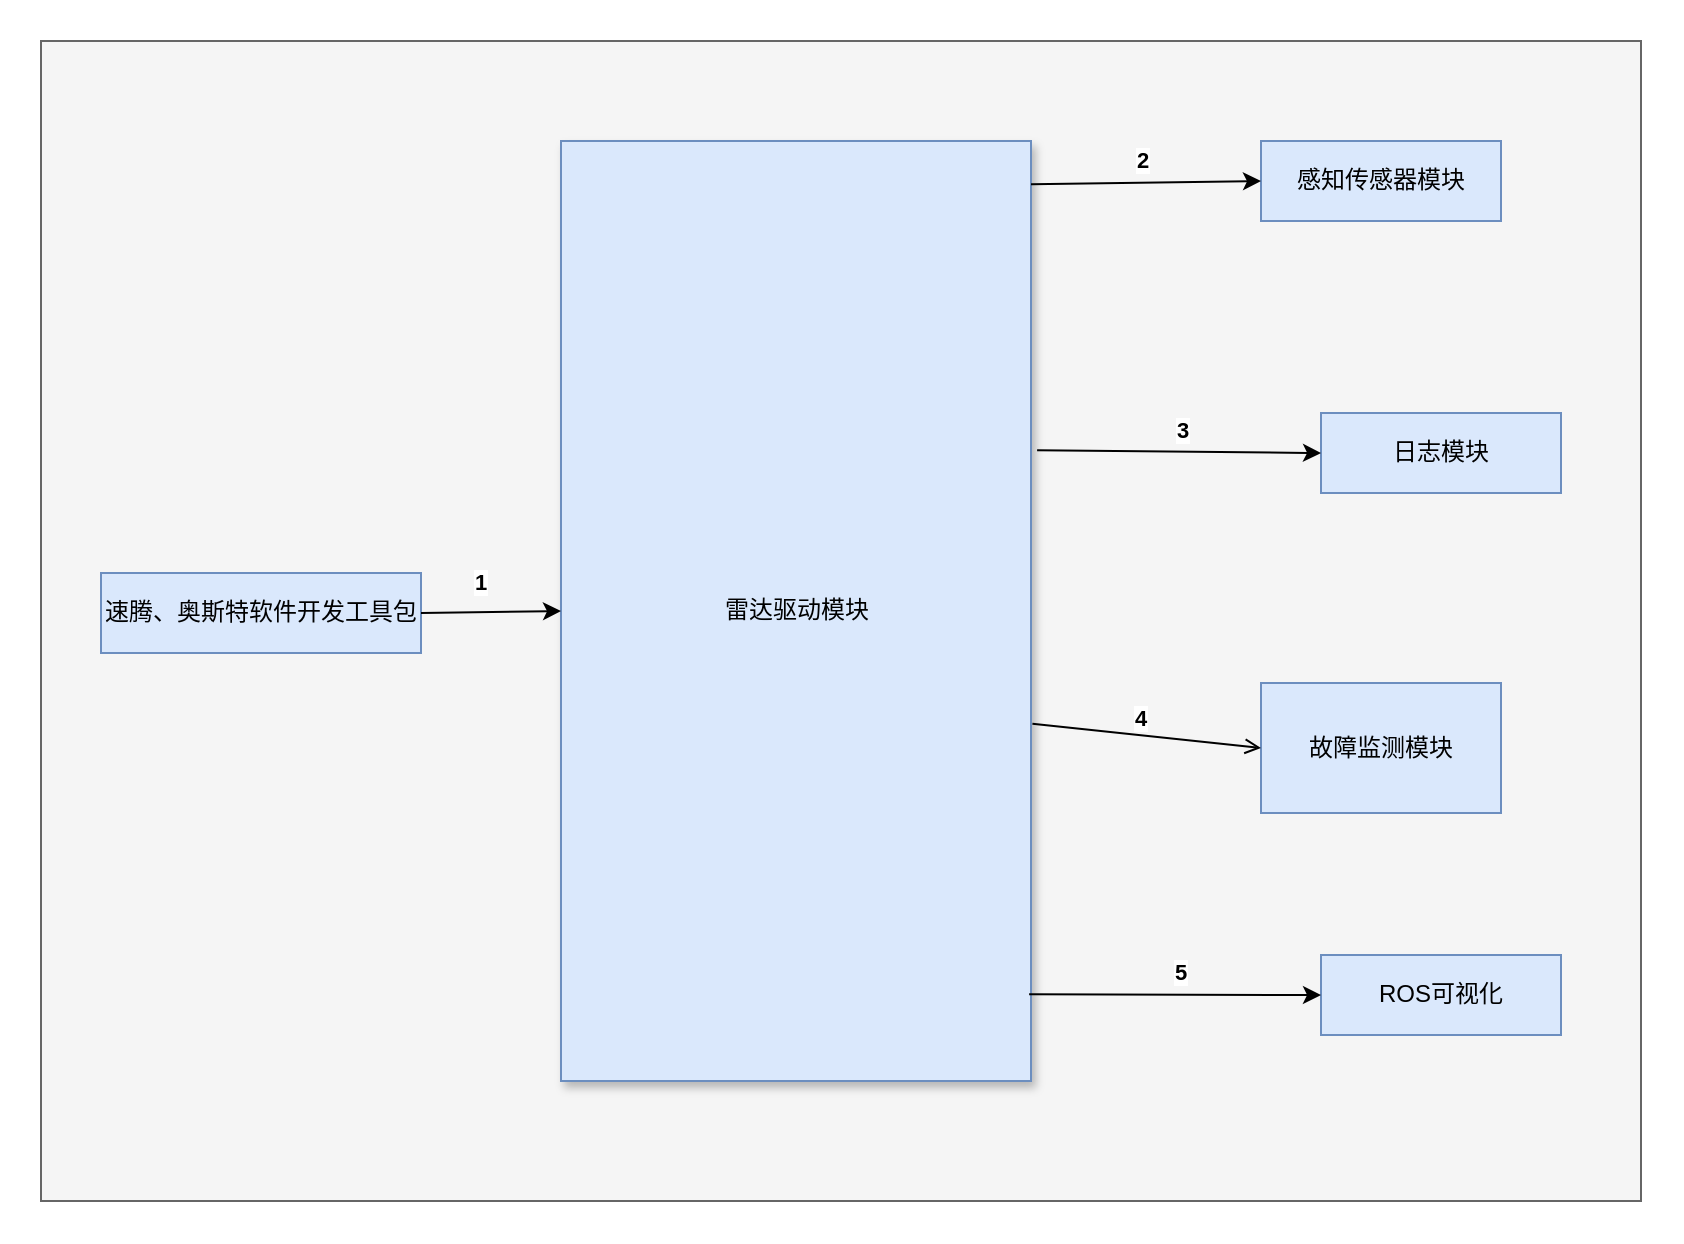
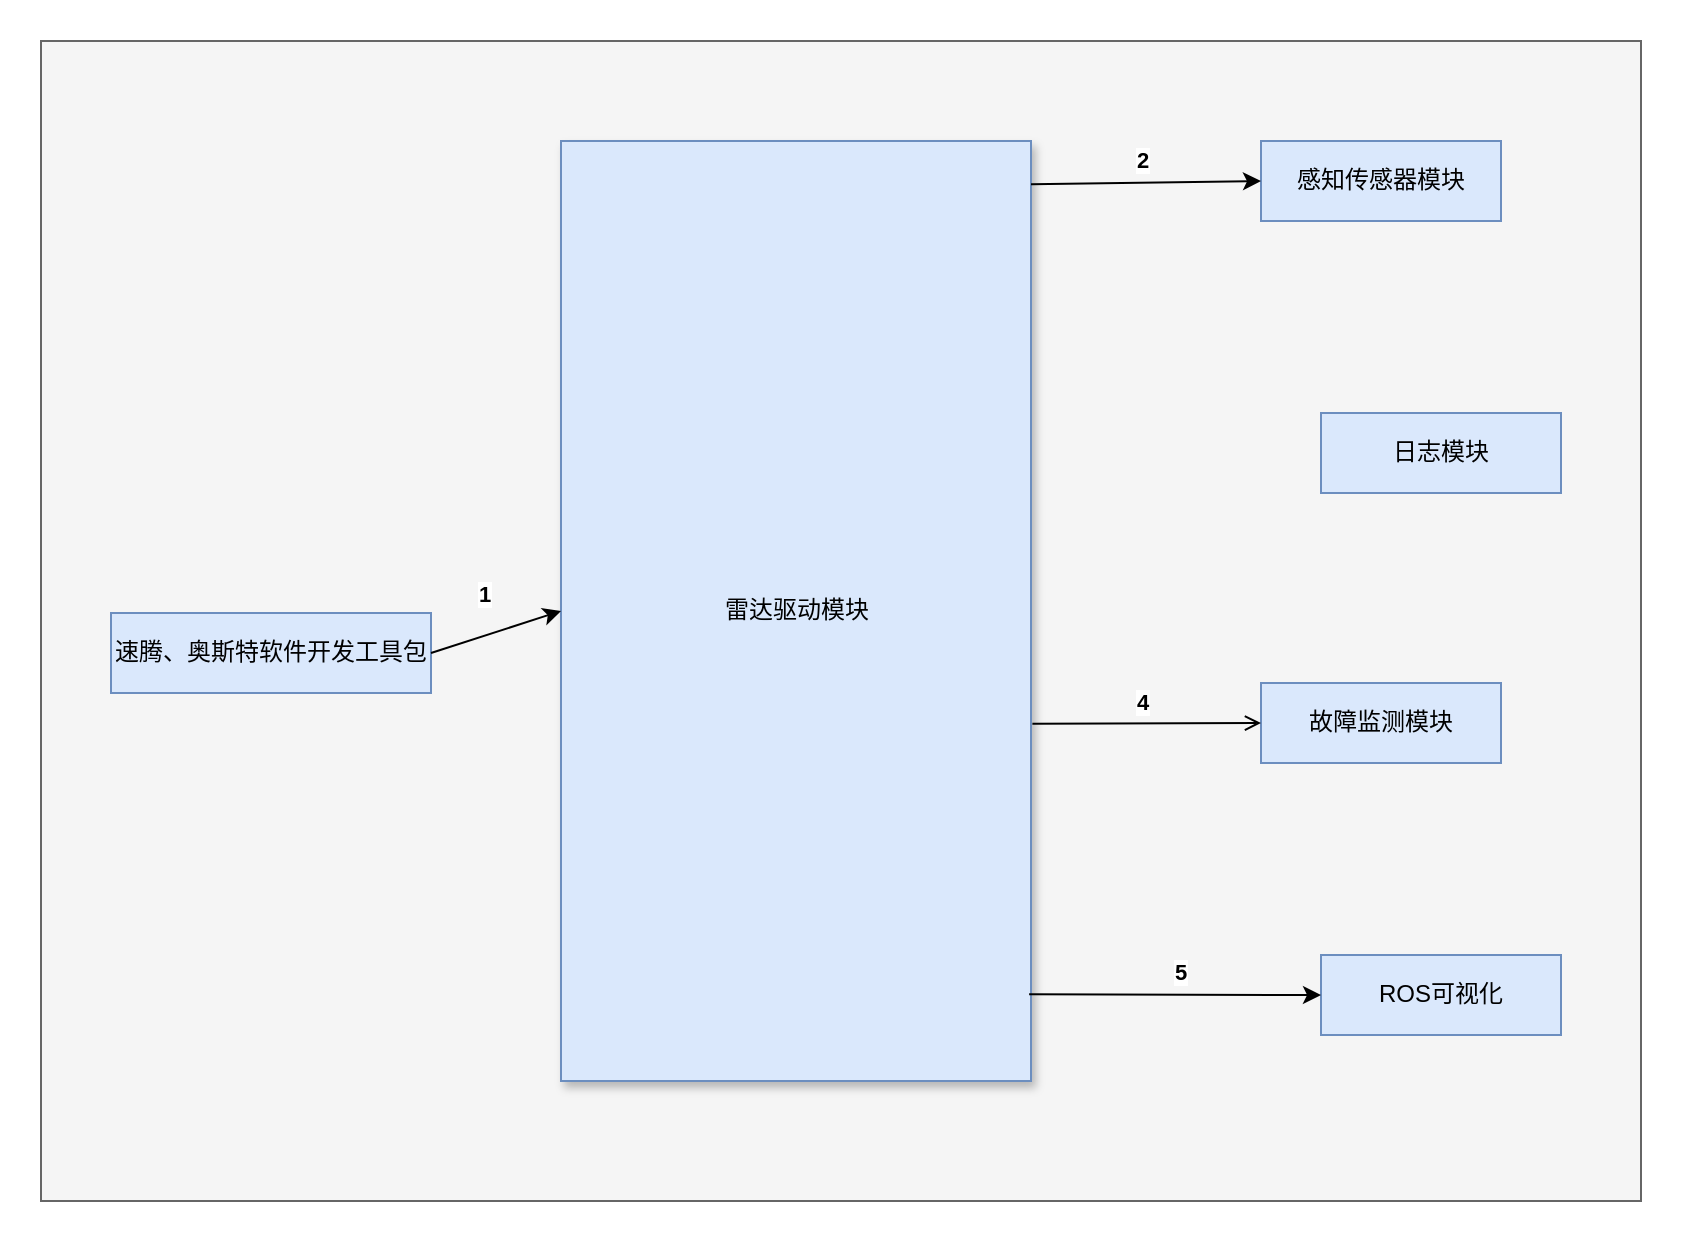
edge "雷达驱动模块" -> "日志模块": removed, label "3"
node "速腾、奥斯特软件开发工具包": moved (261, 613) -> (271, 653)
node "故障监测模块": size 240x130 -> 240x80
